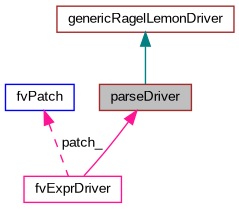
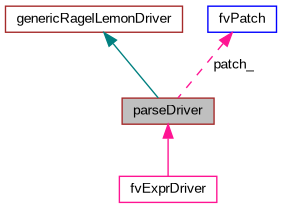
edge "fvExprDriver" -> "fvPatch": now "parseDriver" -> "fvPatch"
